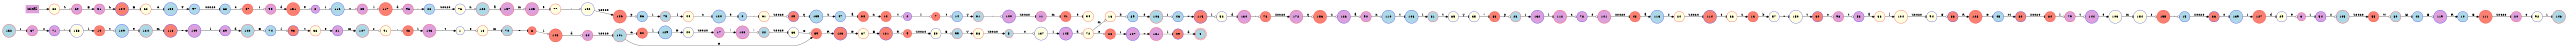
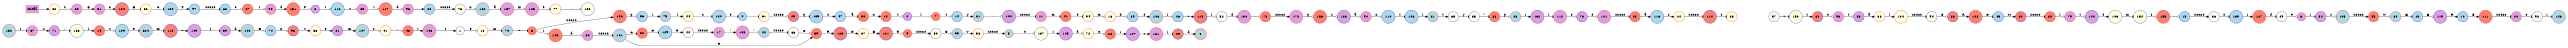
edge "102" -> "136": now "6" -> "136"
node "13": removed
node "66": fillcolor salmon -> lightyellow
edge "72" -> "16": now "34" -> "16"
edge "74" -> "93": label "i" -> "n"
node "124": label "124" -> "624"
edge "32" -> "129": label "l" -> "N"
